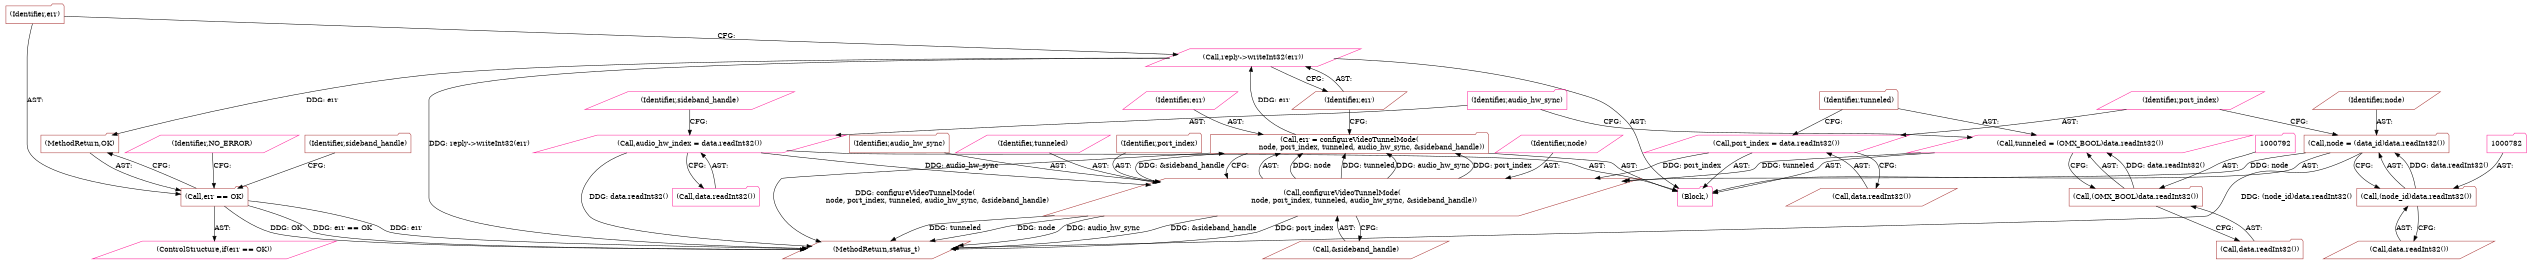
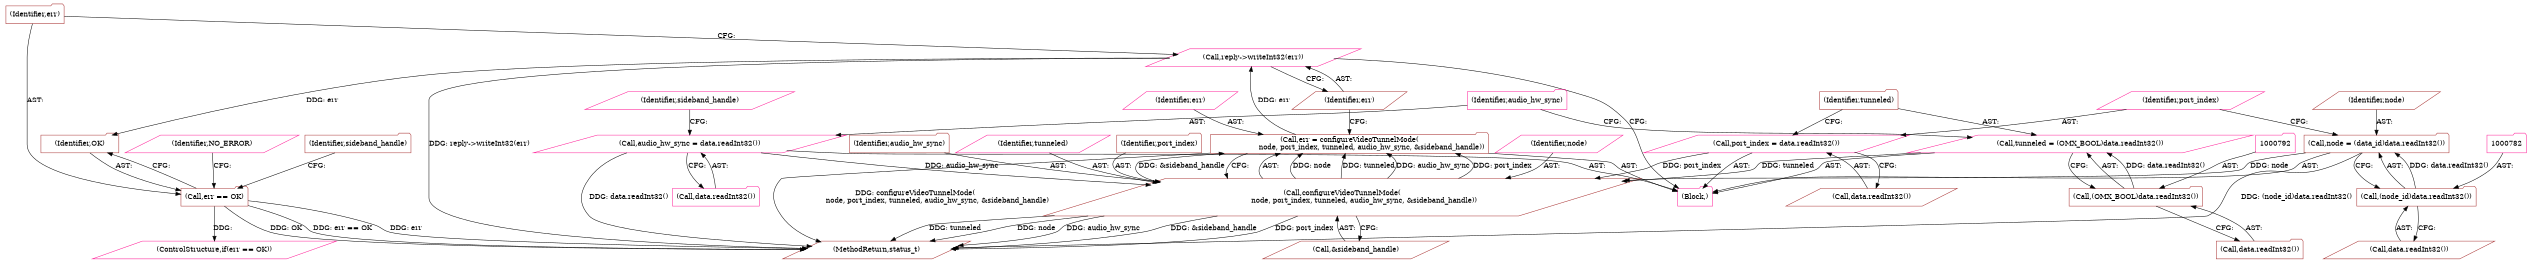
edge "(Call,reply->writeInt32(err))" -> "(Block,)": label "AST: " -> "CFG: "
node "(MethodReturn,OK)": label "(MethodReturn,OK)" -> "(Identifier,OK)"
node "(Call,audio_hw_index = data.readInt32())": label "(Call,audio_hw_index = data.readInt32())" -> "(Call,audio_hw_sync = data.readInt32())"
edge "(Call,err == OK)" -> "(ControlStructure,if(err == OK))": label "AST: " -> "DDG: "
